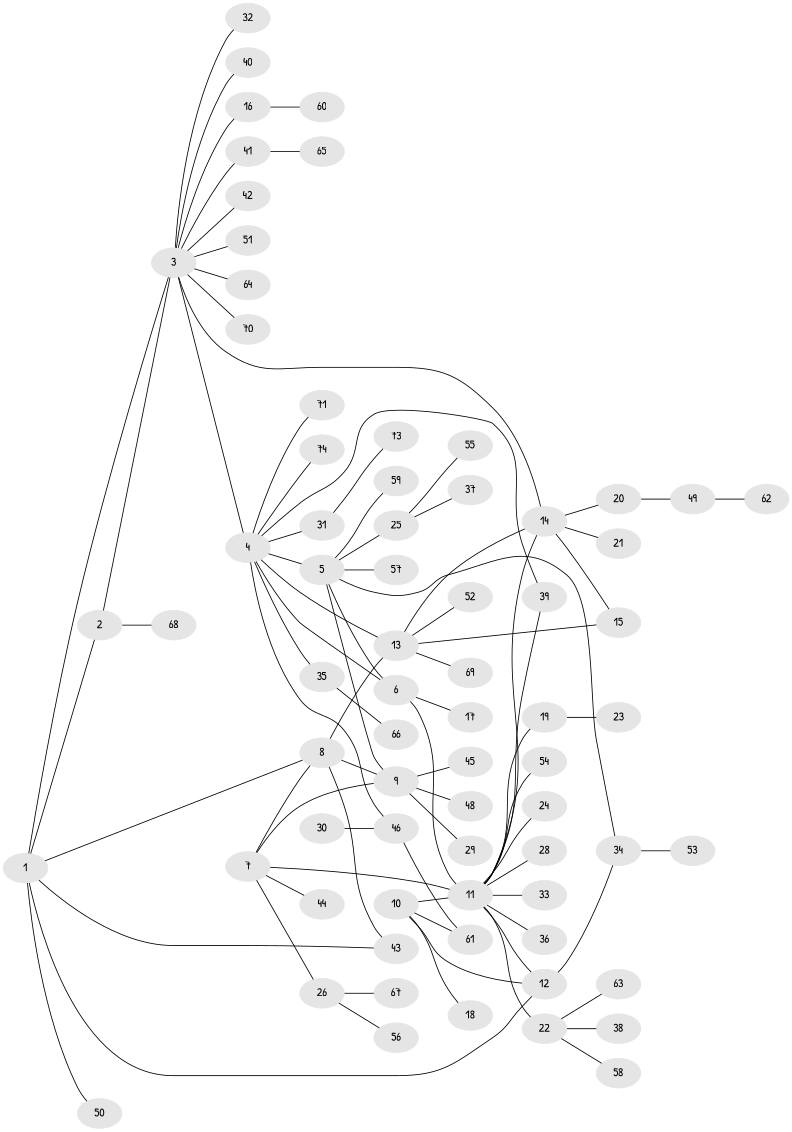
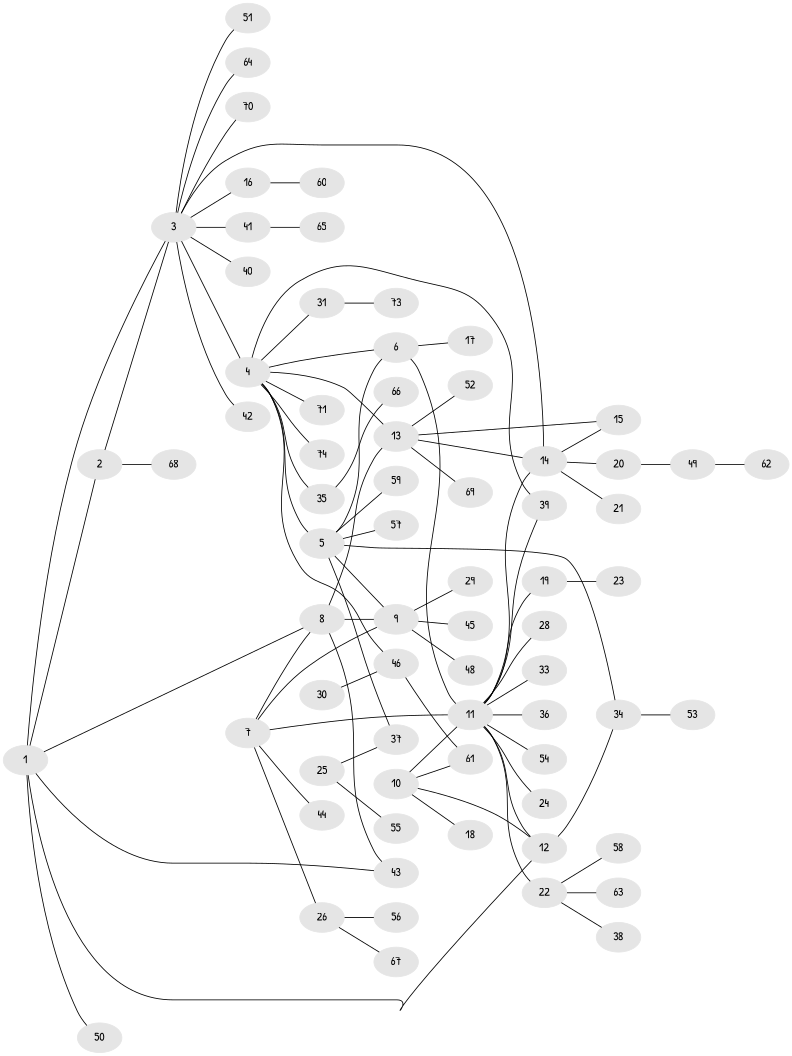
node "32": removed
edge "25" -- "5": now "37" -- "5"
